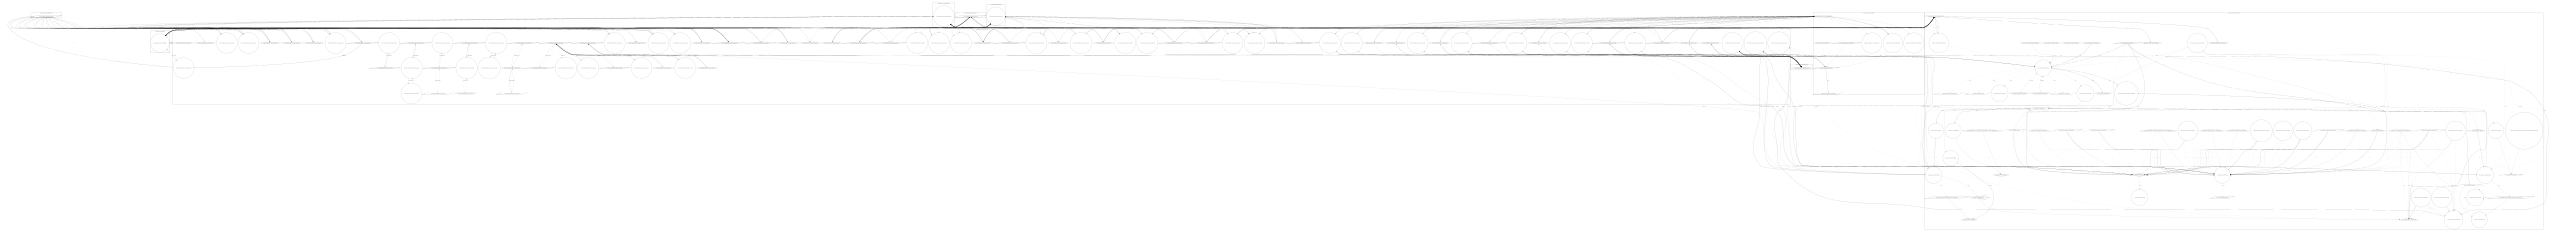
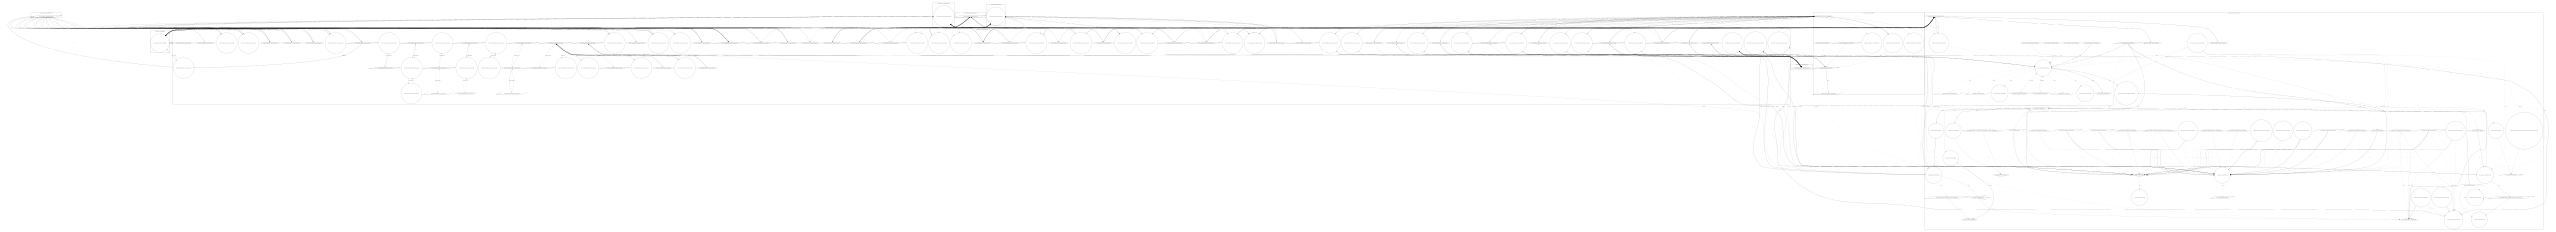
node "/usr/local/lib/libcurl.so.4#ServerID_0802701be25e": added
